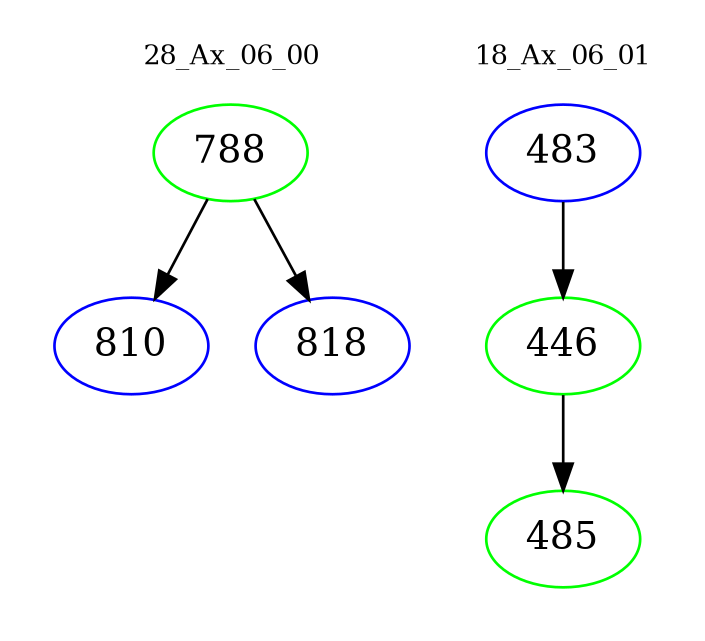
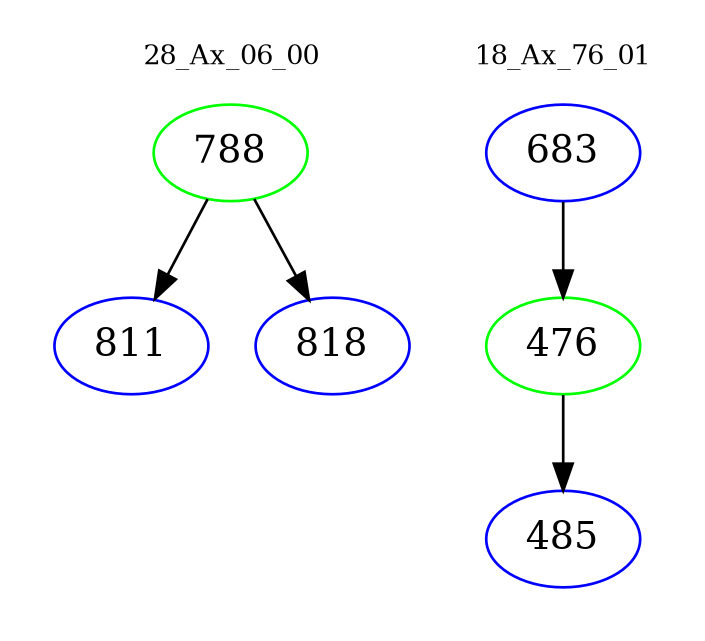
cluster "18_Ax_06_01": label "18_Ax_06_01" -> "18_Ax_76_01"
node "483": label "483" -> "683"
node "810": label "810" -> "811"
node "446": label "446" -> "476"
node "485": color green -> blue
